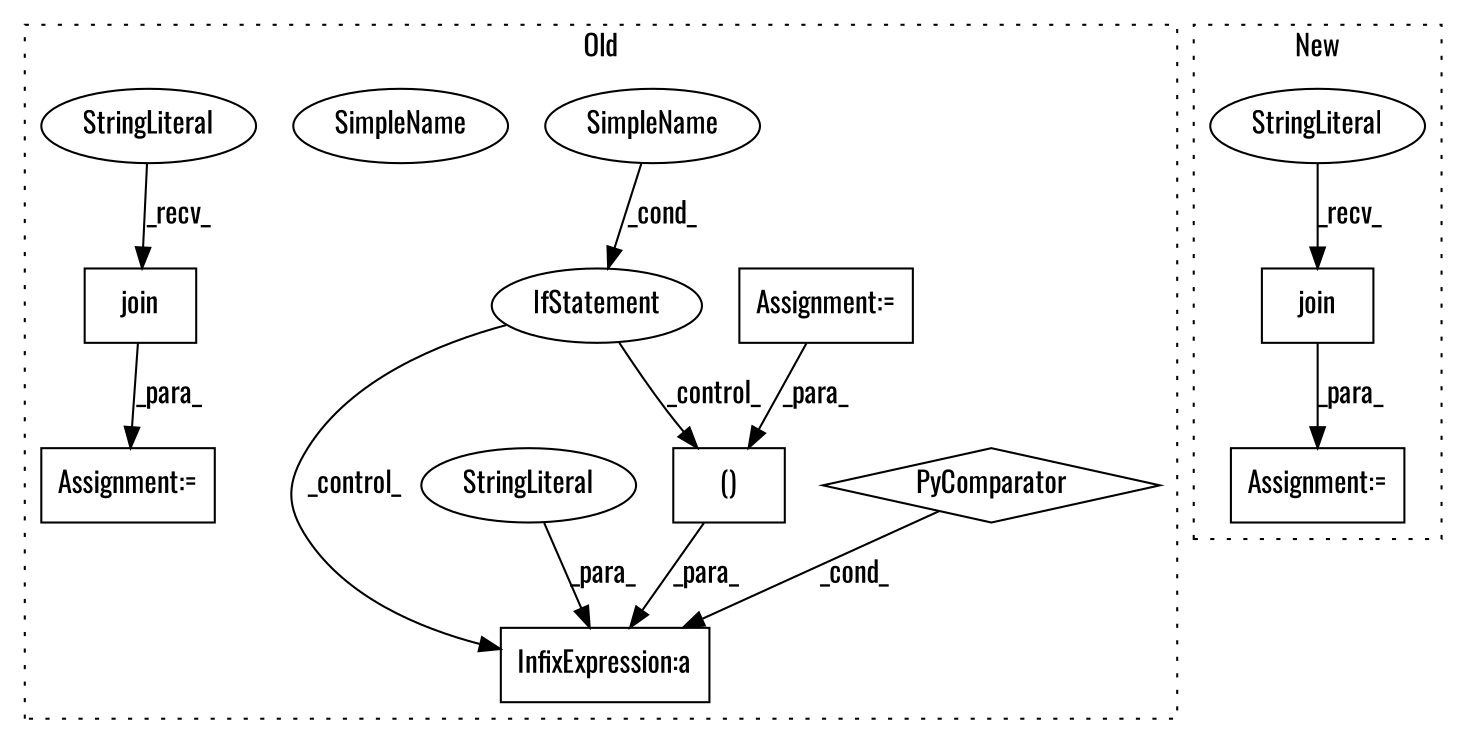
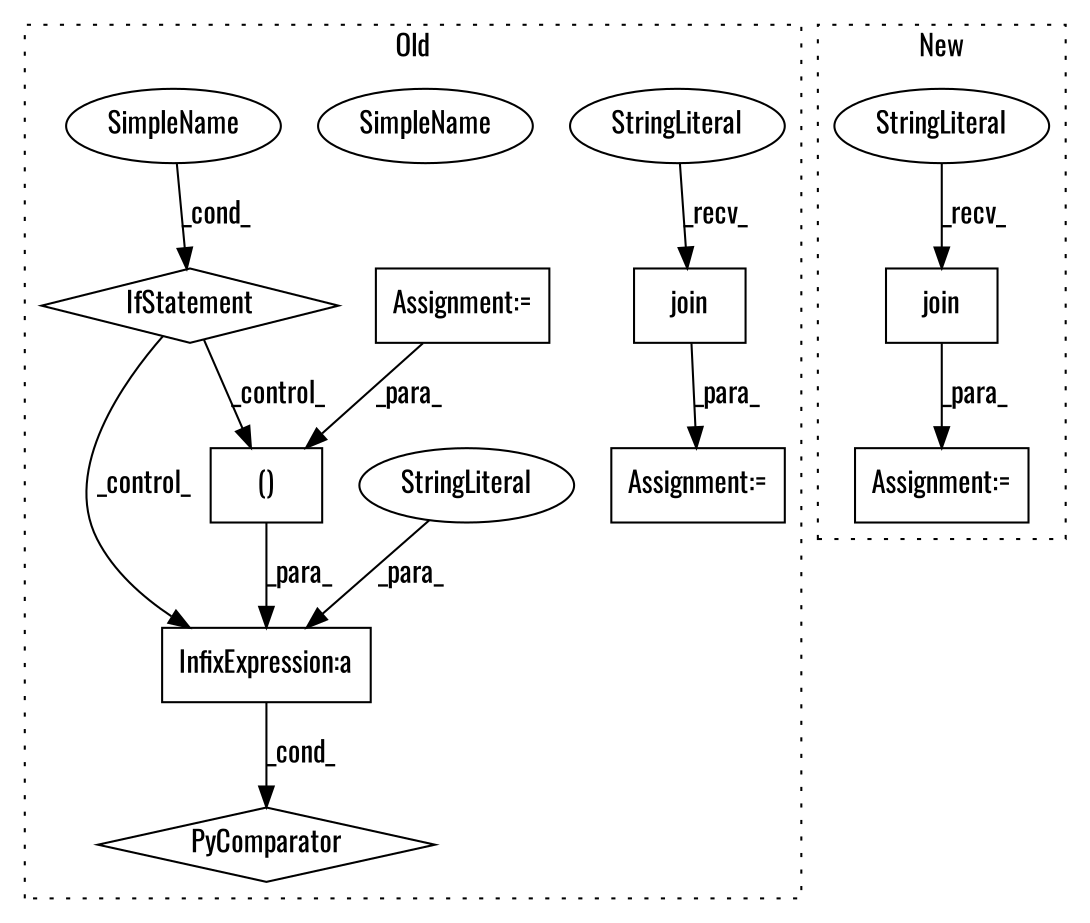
node "IfStatement": shape ellipse -> diamond
edge "PyComparator" -> "InfixExpression:a": reversed
